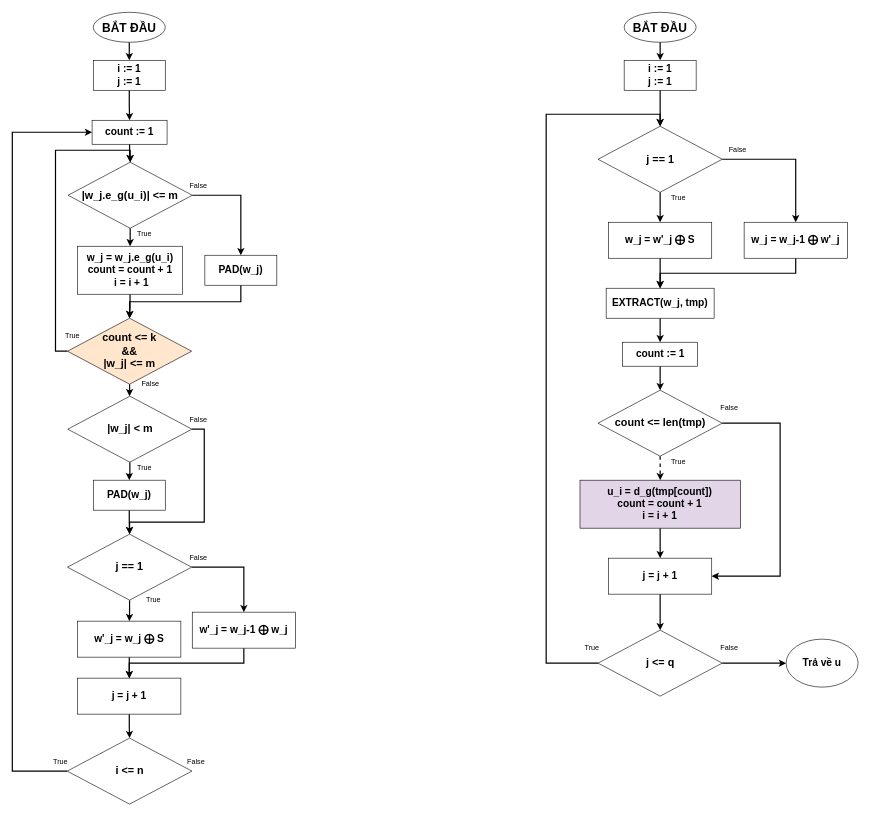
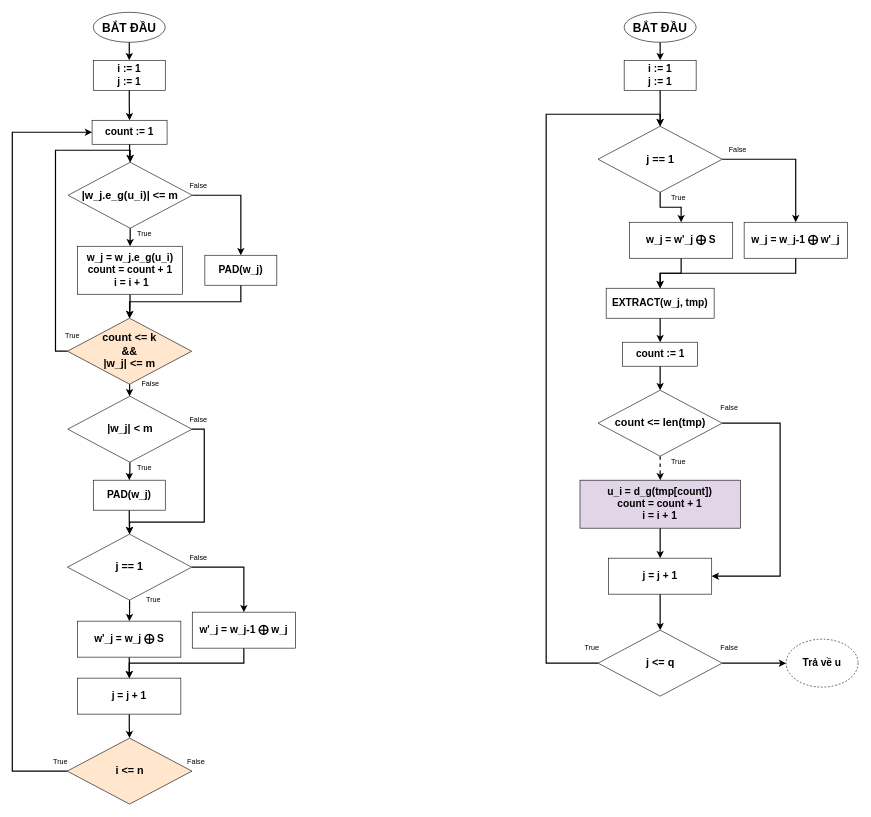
node "w_j = w'_j ⨁ S": moved (660, 240) -> (681, 240)
node "Trả về u": style solid -> dashed
node "i <= n": fillcolor #ffffff -> #ffe6cc
